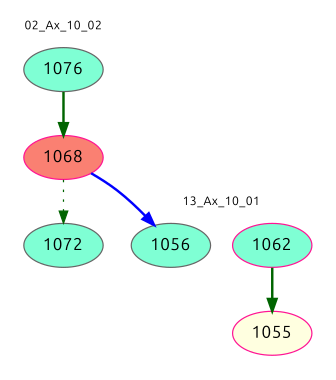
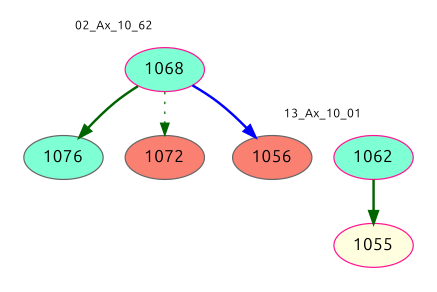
cluster "02_Ax_10_02": label "02_Ax_10_02" -> "02_Ax_10_62"
edge "1076" -> "1068": reversed
node "1068": fillcolor salmon -> aquamarine
node "1072": fillcolor aquamarine -> salmon
node "1056": fillcolor aquamarine -> salmon
